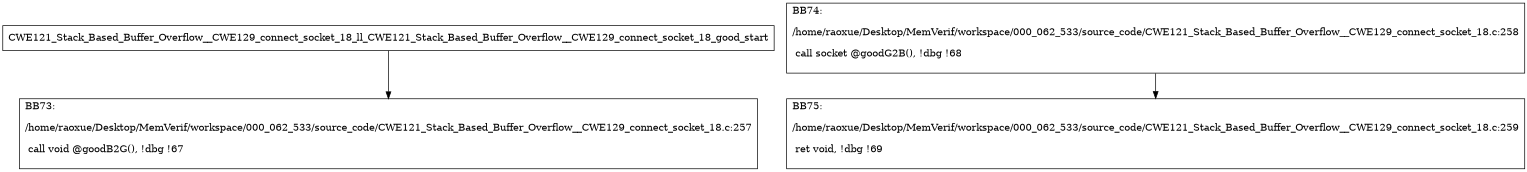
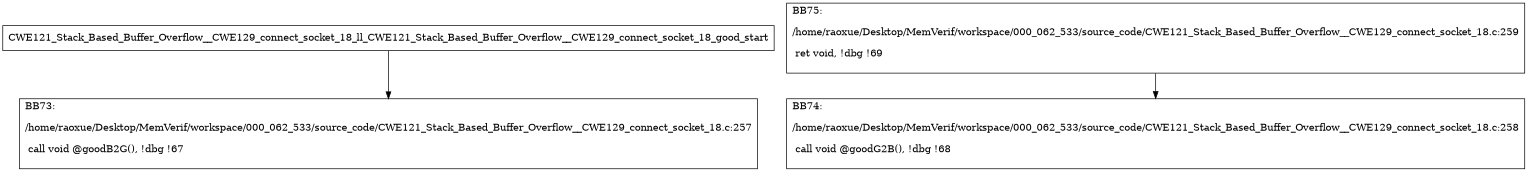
node "BB74:": text "call socket @goodG2B(), !dbg !68" -> "call void @goodG2B(), !dbg !68"
edge "BB74:" -> "BB75:": reversed
